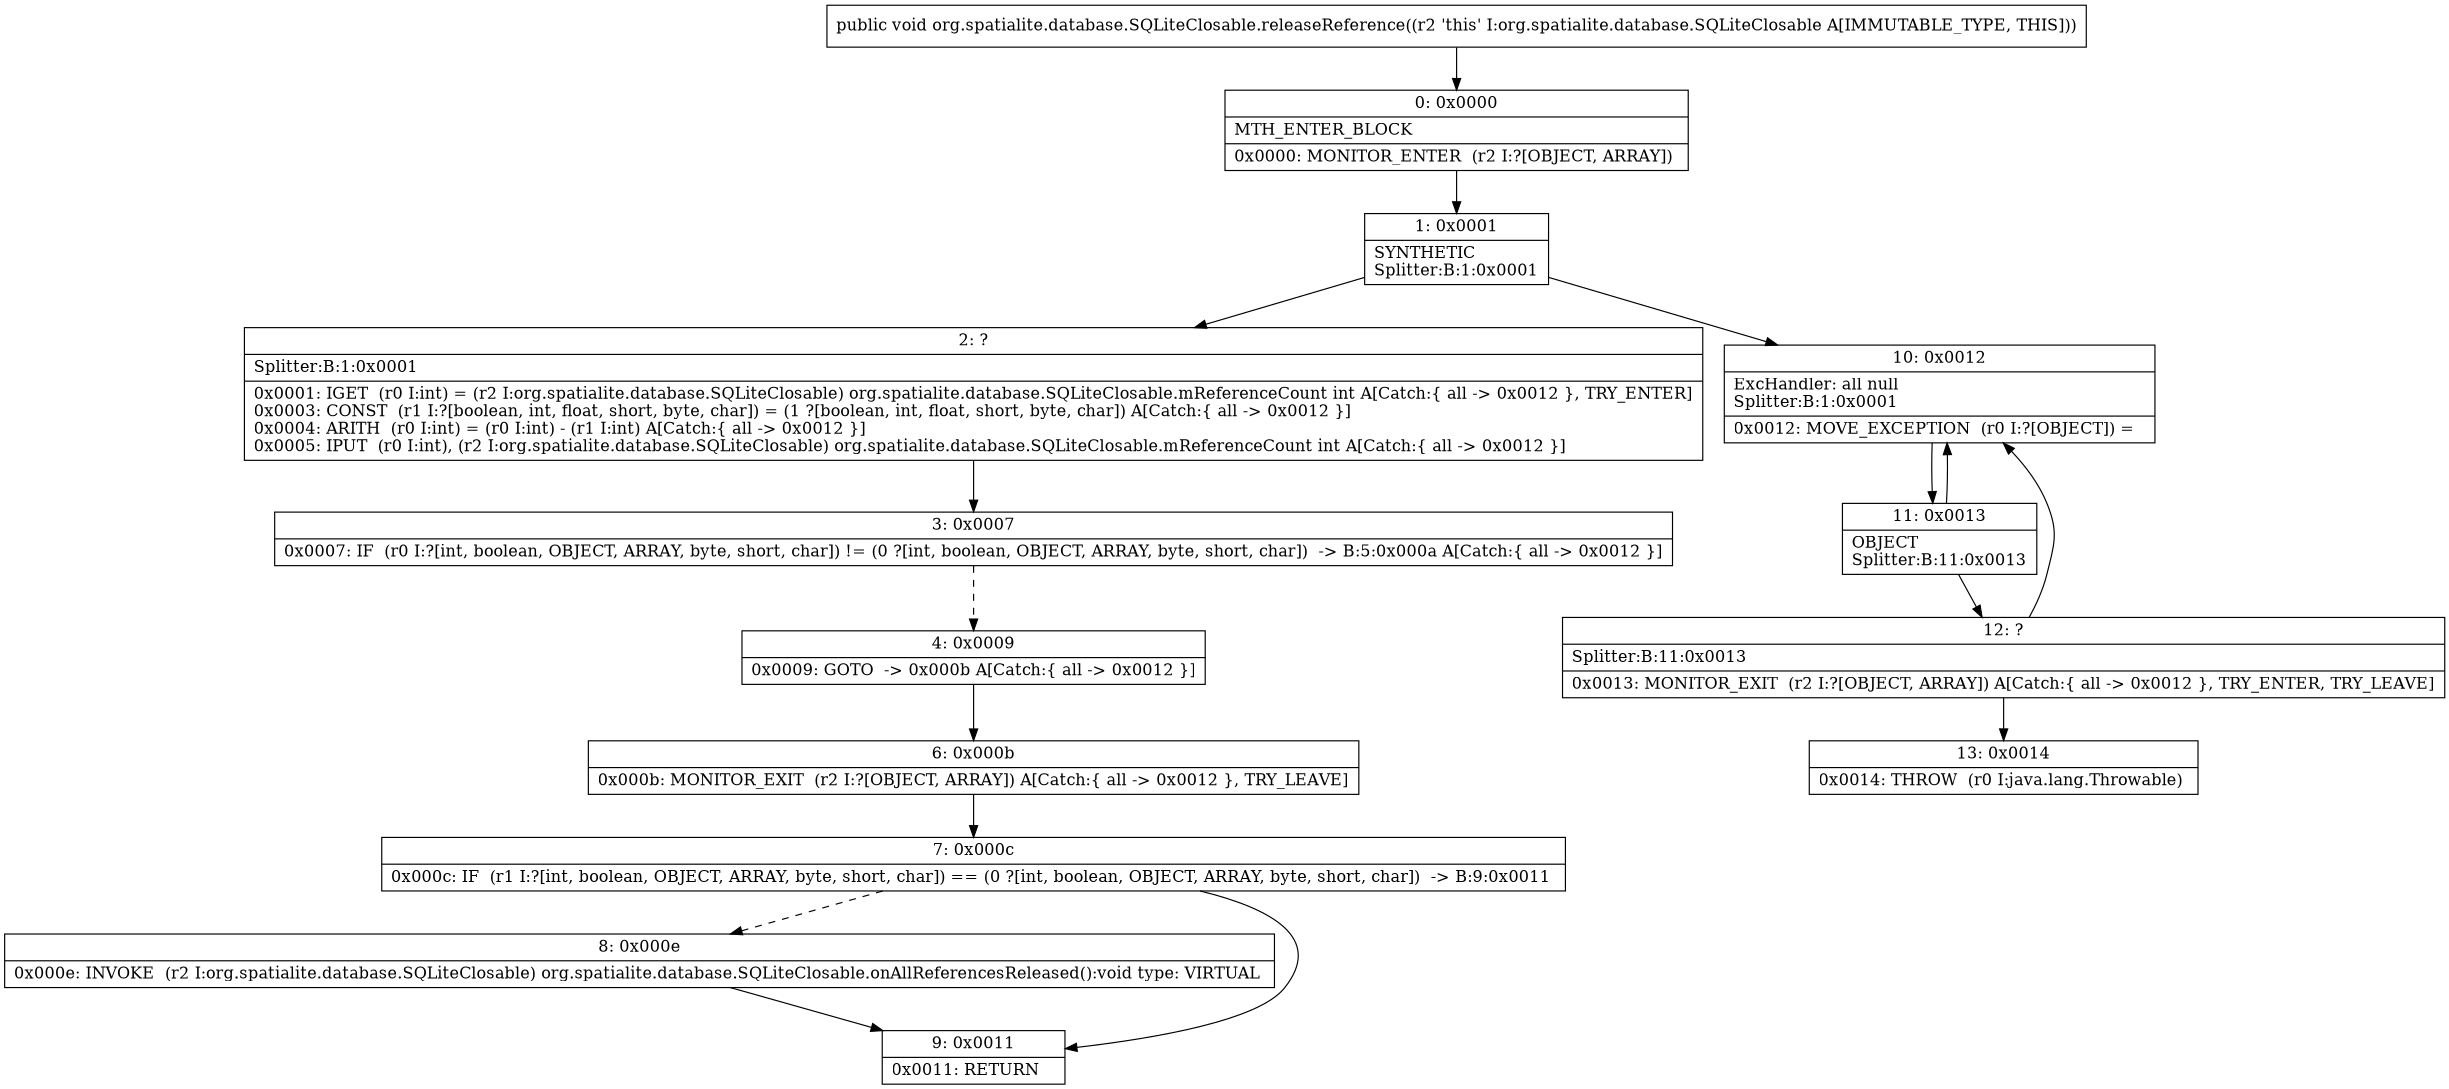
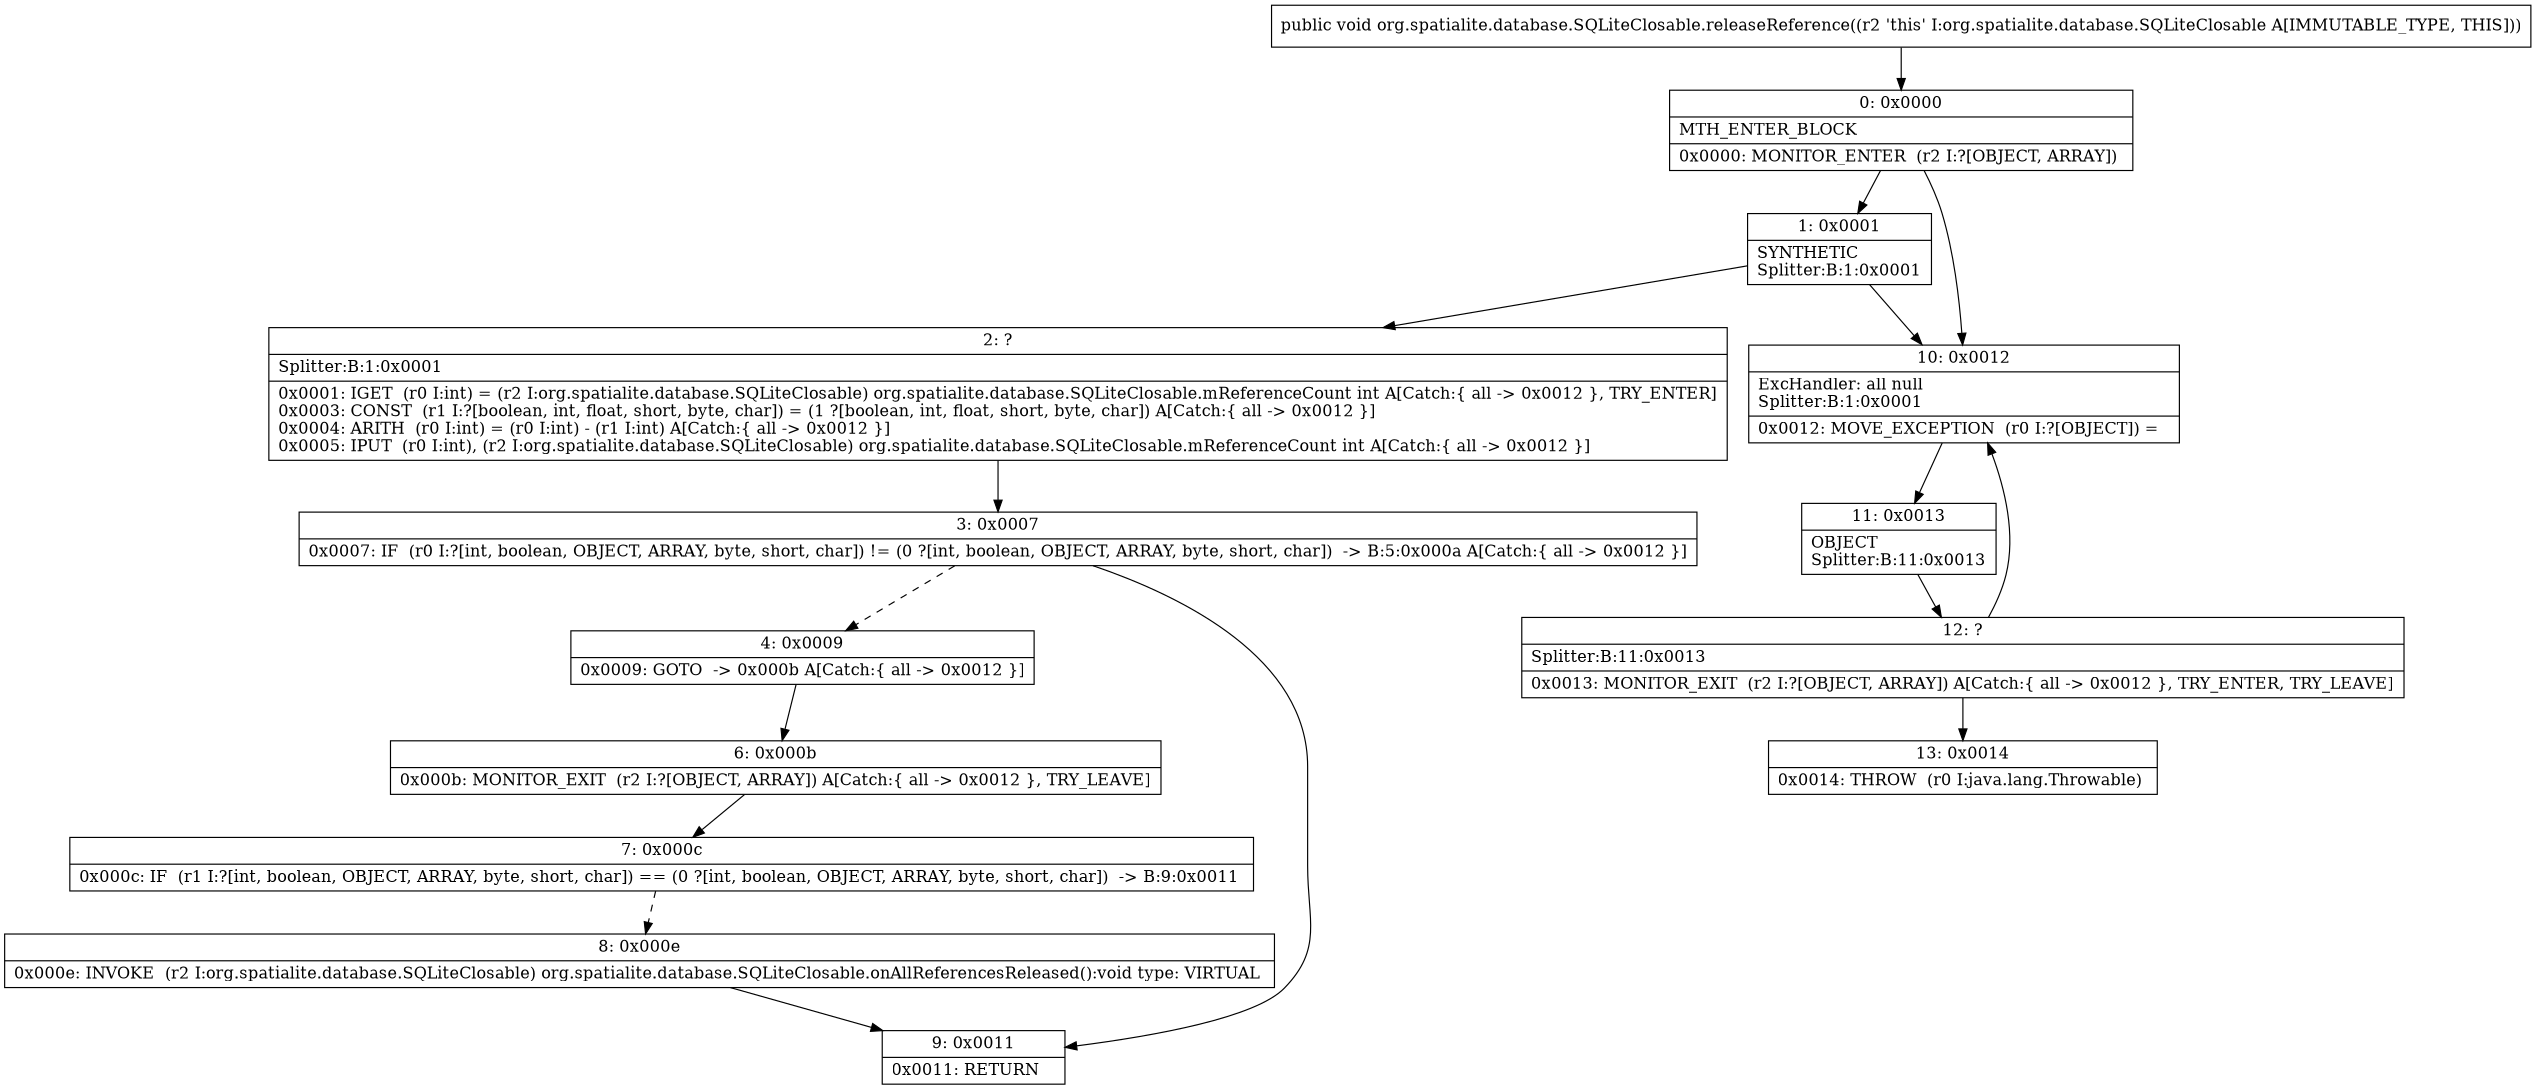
edge "11: 0x0013" -> "10: 0x0012": now "0: 0x0000" -> "10: 0x0012"
edge "7: 0x000c" -> "9: 0x0011": now "3: 0x0007" -> "9: 0x0011"
